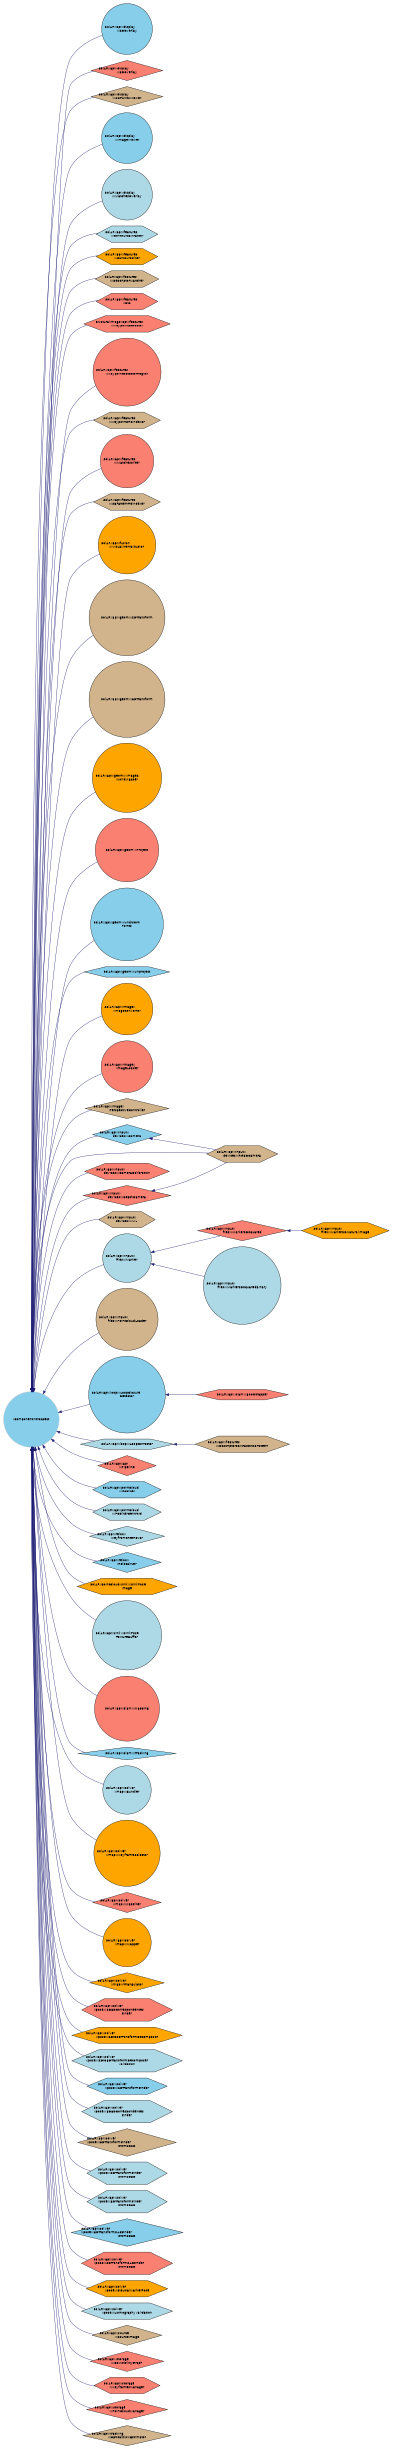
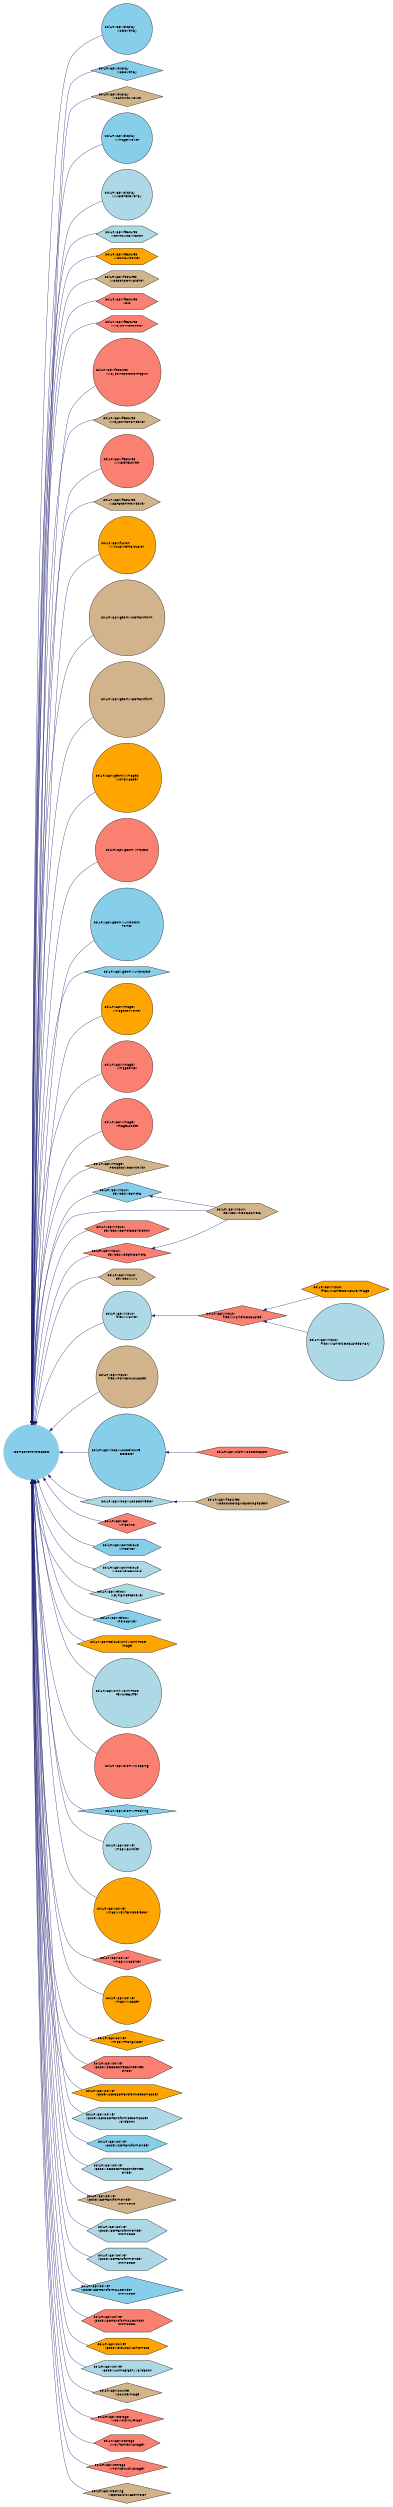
node "SolAR::api::display ::I3DOverlay": fillcolor salmon -> skyblue
node "DNaturalImage::api::features ::IKeypointDetector": label "DNaturalImage::api::features ::IKeypointDetector" -> "SolAR::api::features ::IKeypointDetector"
node "SolAR::api::image:: IImageFilter": added
edge "SolAR::api::input:: files::IMarker2DSquaredBinary" -> "SolAR::api::input:: files::IMarker": now "SolAR::api::input:: files::IMarker2DSquaredBinary" -> "SolAR::api::input:: files::IMarker2DSquared"
